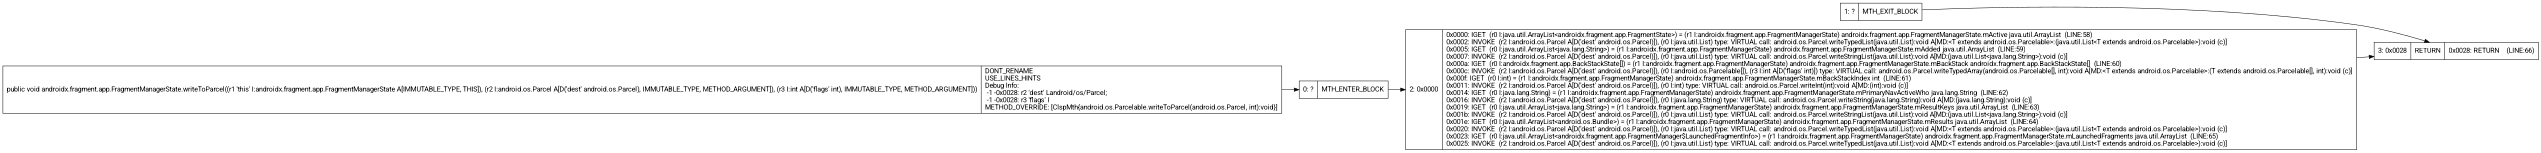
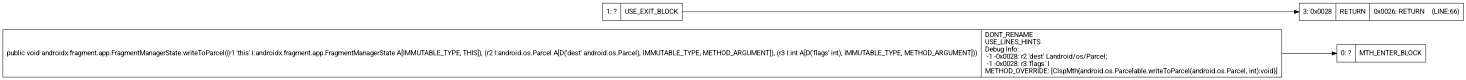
node "1: ?": text "MTH_EXIT_BLOCK" -> "USE_EXIT_BLOCK"
node "3: 0x0028": text "0x0028: RETURN    (LINE:66)" -> "0x0026: RETURN    (LINE:66)"
node "2: 0x0000": removed
